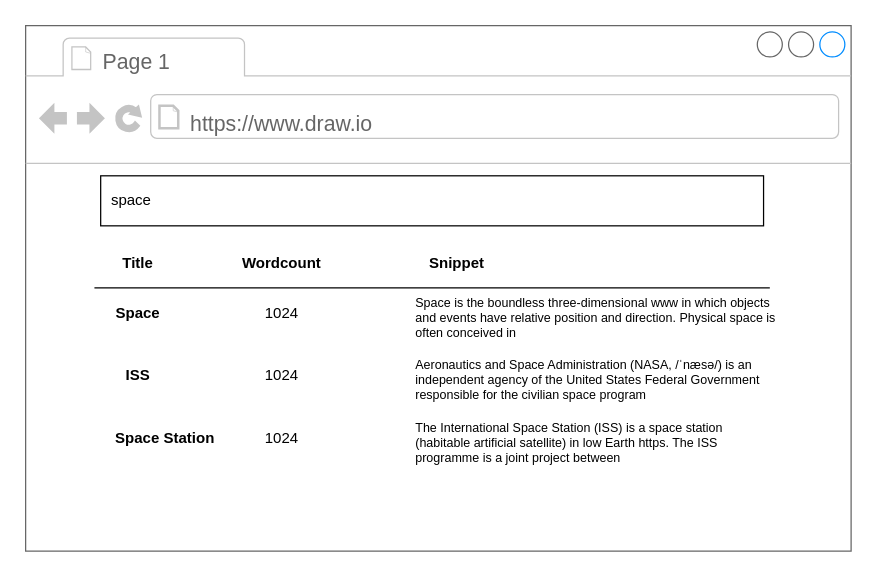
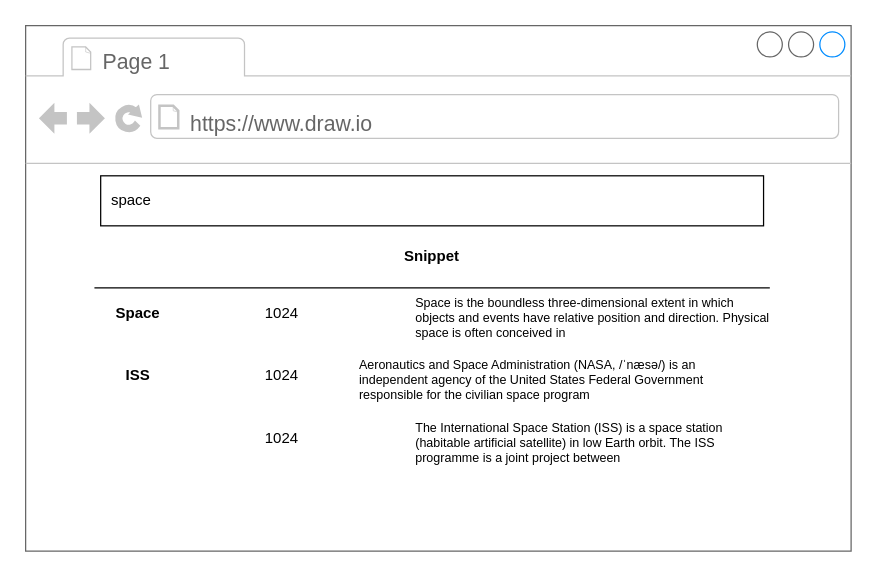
node "Title": removed
node "Wordcount": removed
node "Snippet": moved (457, 263) -> (432, 257)
node "Space is the boundless three-dimensional www in which objects and events have relative position and direction. Physical space is often conceived in": label "Space is the boundless three-dimensional www in which objects and events have relative position and direction. Physical space is often conceived in" -> "Space is the boundless three-dimensional extent in which objects and events have relative position and direction. Physical space is often conceived in"
node "Aeronautics and Space Administration (NASA, /ˈnæsə/) is an independent agency of the United States Federal Government responsible for the civilian space program": moved (594, 379) -> (538, 379)
node "Space Station": removed
node "The International Space Station (ISS) is a space station (habitable artificial satellite) in low Earth https. The ISS programme is a joint project between": label "The International Space Station (ISS) is a space station (habitable artificial satellite) in low Earth https. The ISS programme is a joint project between" -> "The International Space Station (ISS) is a space station (habitable artificial satellite) in low Earth orbit. The ISS programme is a joint project between"
